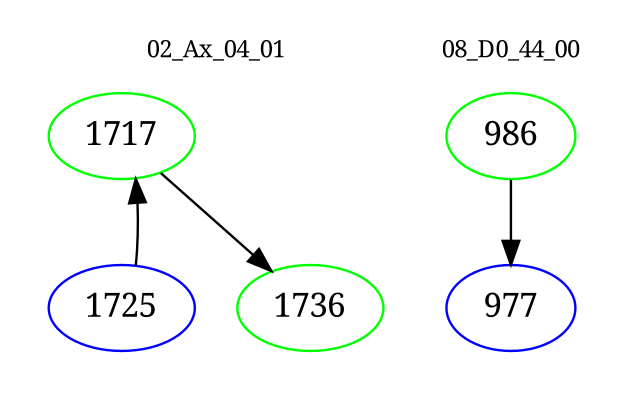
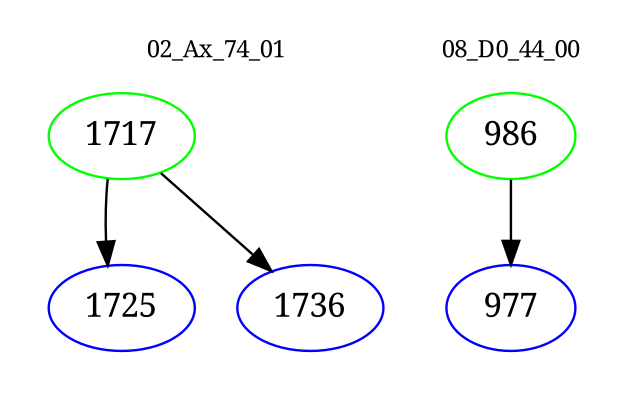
cluster "02_Ax_04_01": label "02_Ax_04_01" -> "02_Ax_74_01"
edge "1725" -> "1717": reversed
node "1736": color green -> blue
